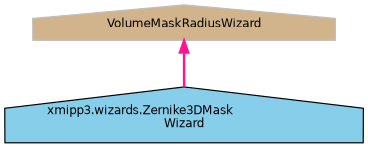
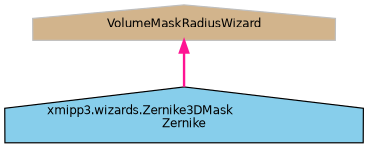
node "xmipp3.wizards.Zernike3DMask Wizard": label "xmipp3.wizards.Zernike3DMask Wizard" -> "xmipp3.wizards.Zernike3DMask Zernike"
